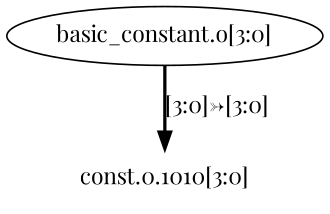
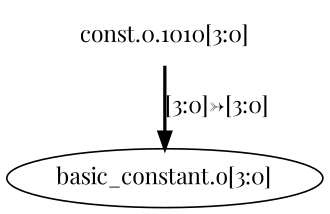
edge "basic_constant.o[3:0]" -> "const.0.1010[3:0]": reversed
